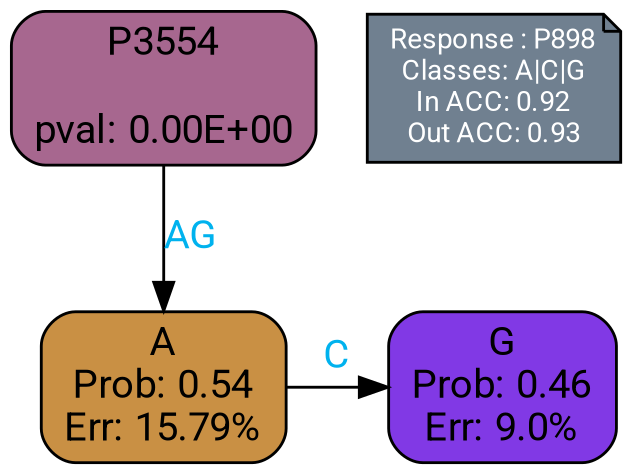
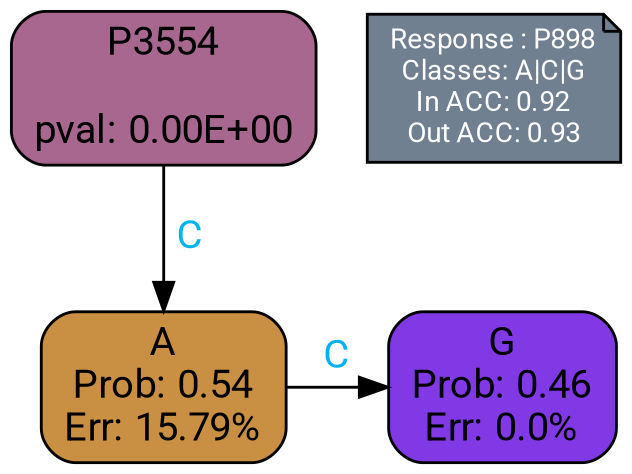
edge "P3554 pval: 0.00E+00" -> "A Prob: 0.54 Err: 15.79%": label "AG" -> "C"
node "G Prob: 0.46 Err: 9.0%": label "G Prob: 0.46 Err: 9.0%" -> "G Prob: 0.46 Err: 0.0%"
